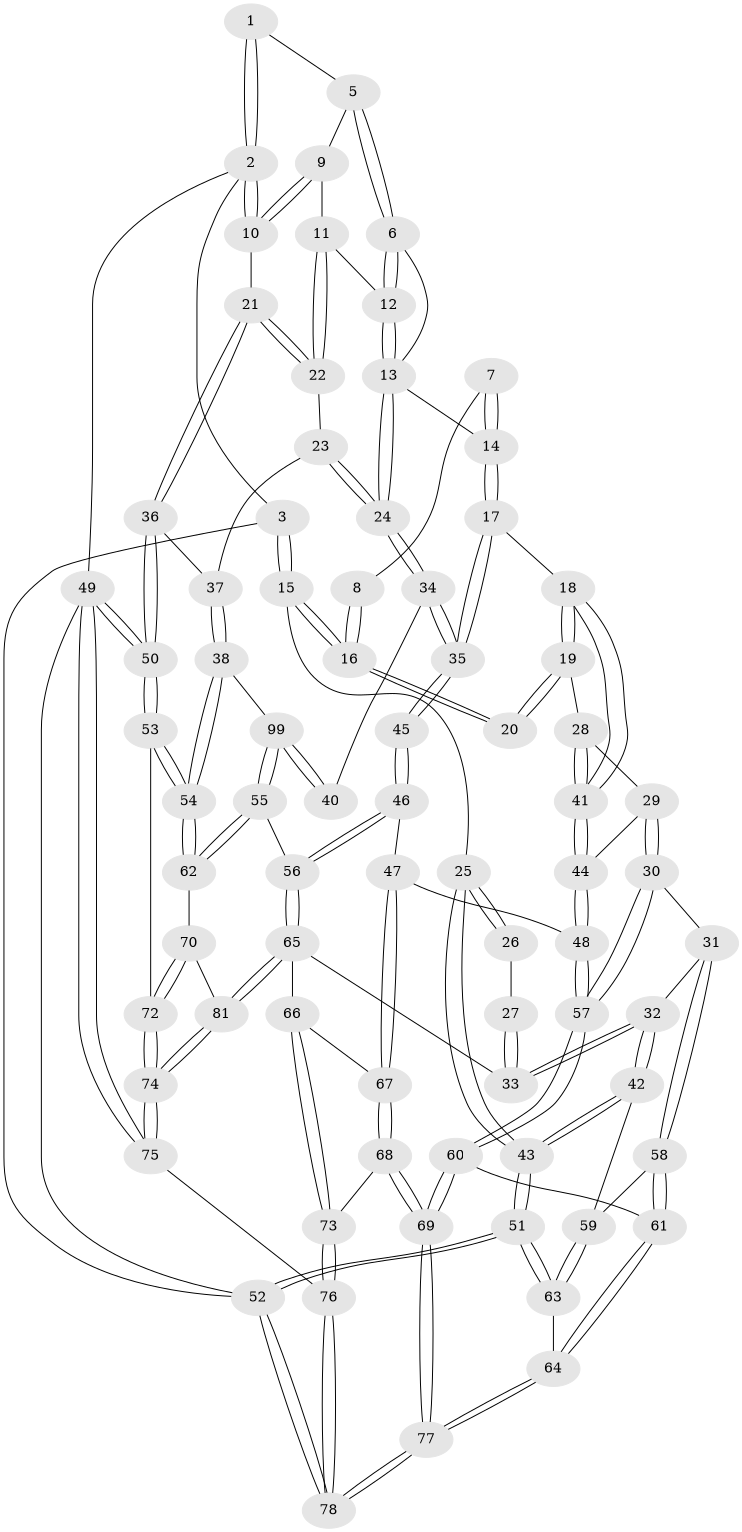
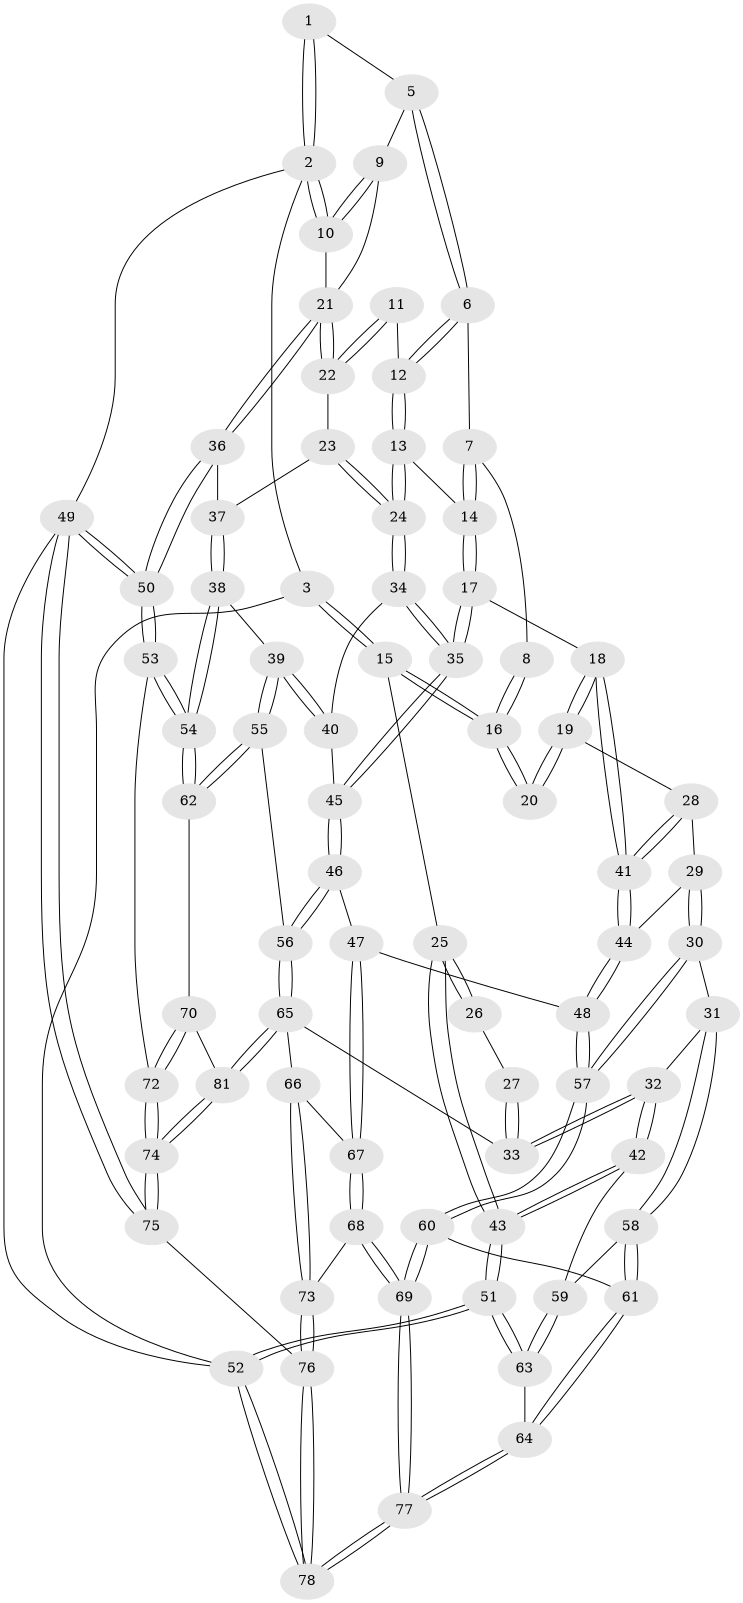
edge "9" -- "11": now "9" -- "21"
edge "6" -- "13": now "6" -- "7"
node "99": label "99" -> "39"
edge "40" -- "45": added
